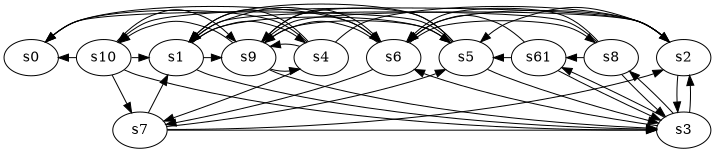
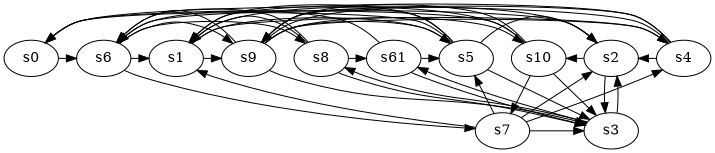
edge "s2" -> "s5": reversed
edge "s4" -> "s7": reversed
edge "s3" -> "s6": removed
edge "s1" -> "s3": removed
